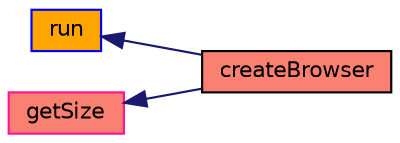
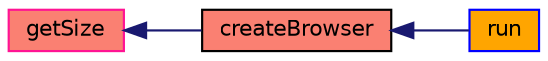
edge "createBrowser" -> "run": reversed
